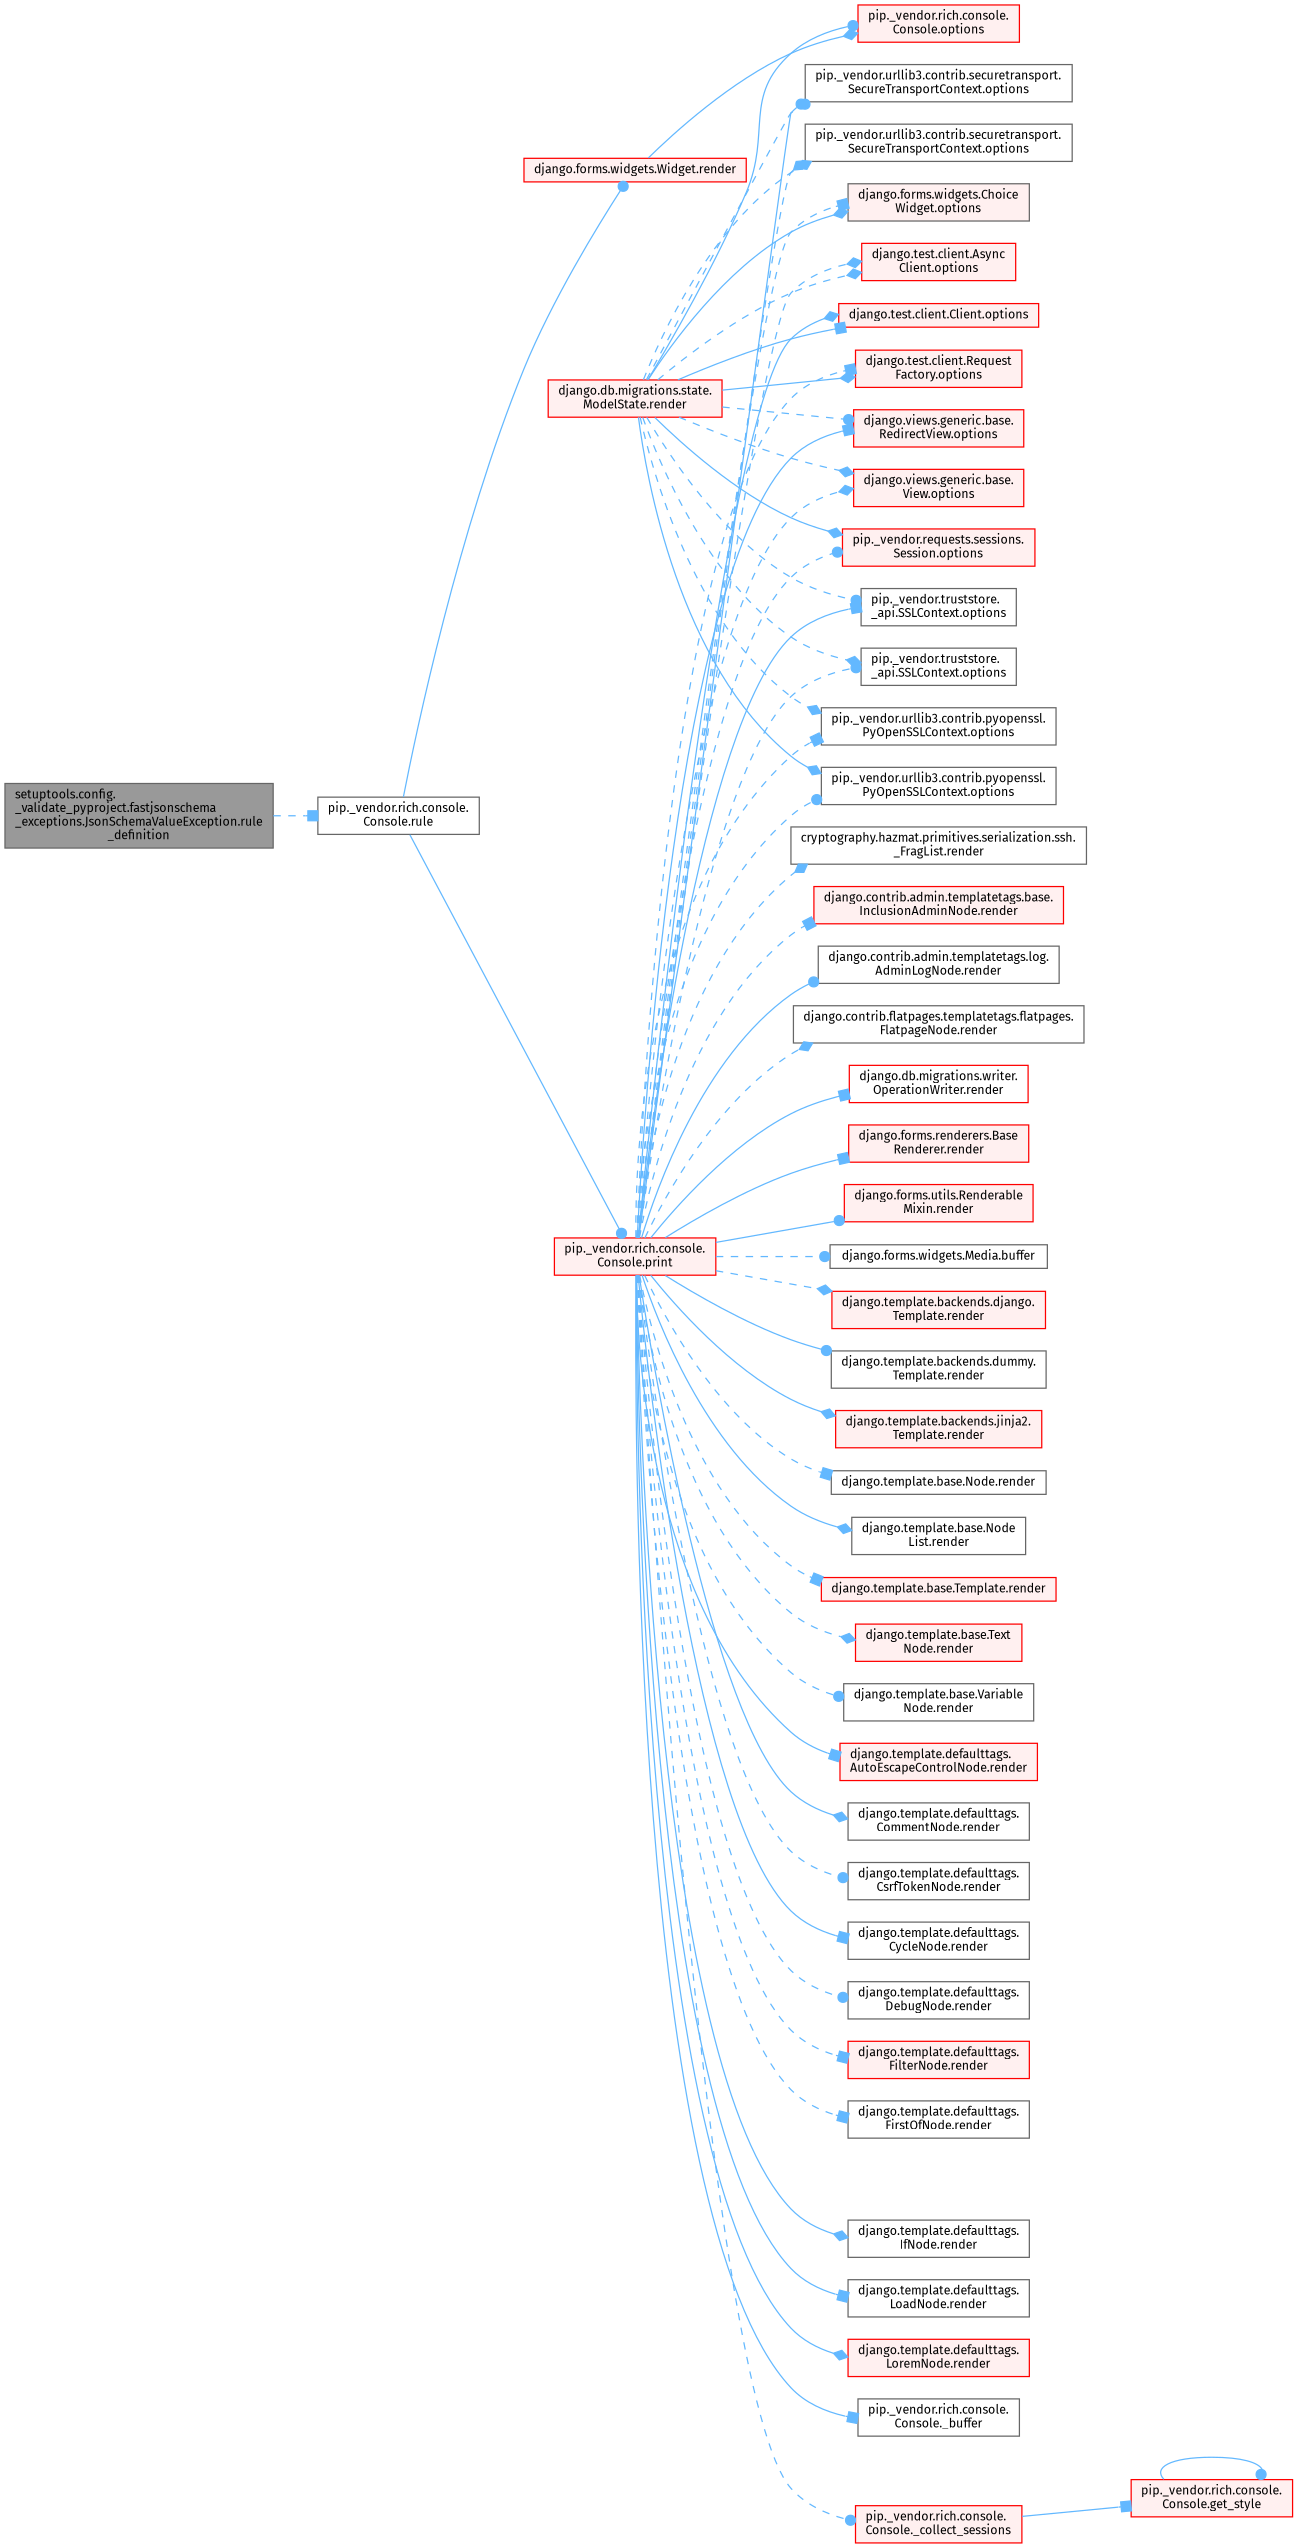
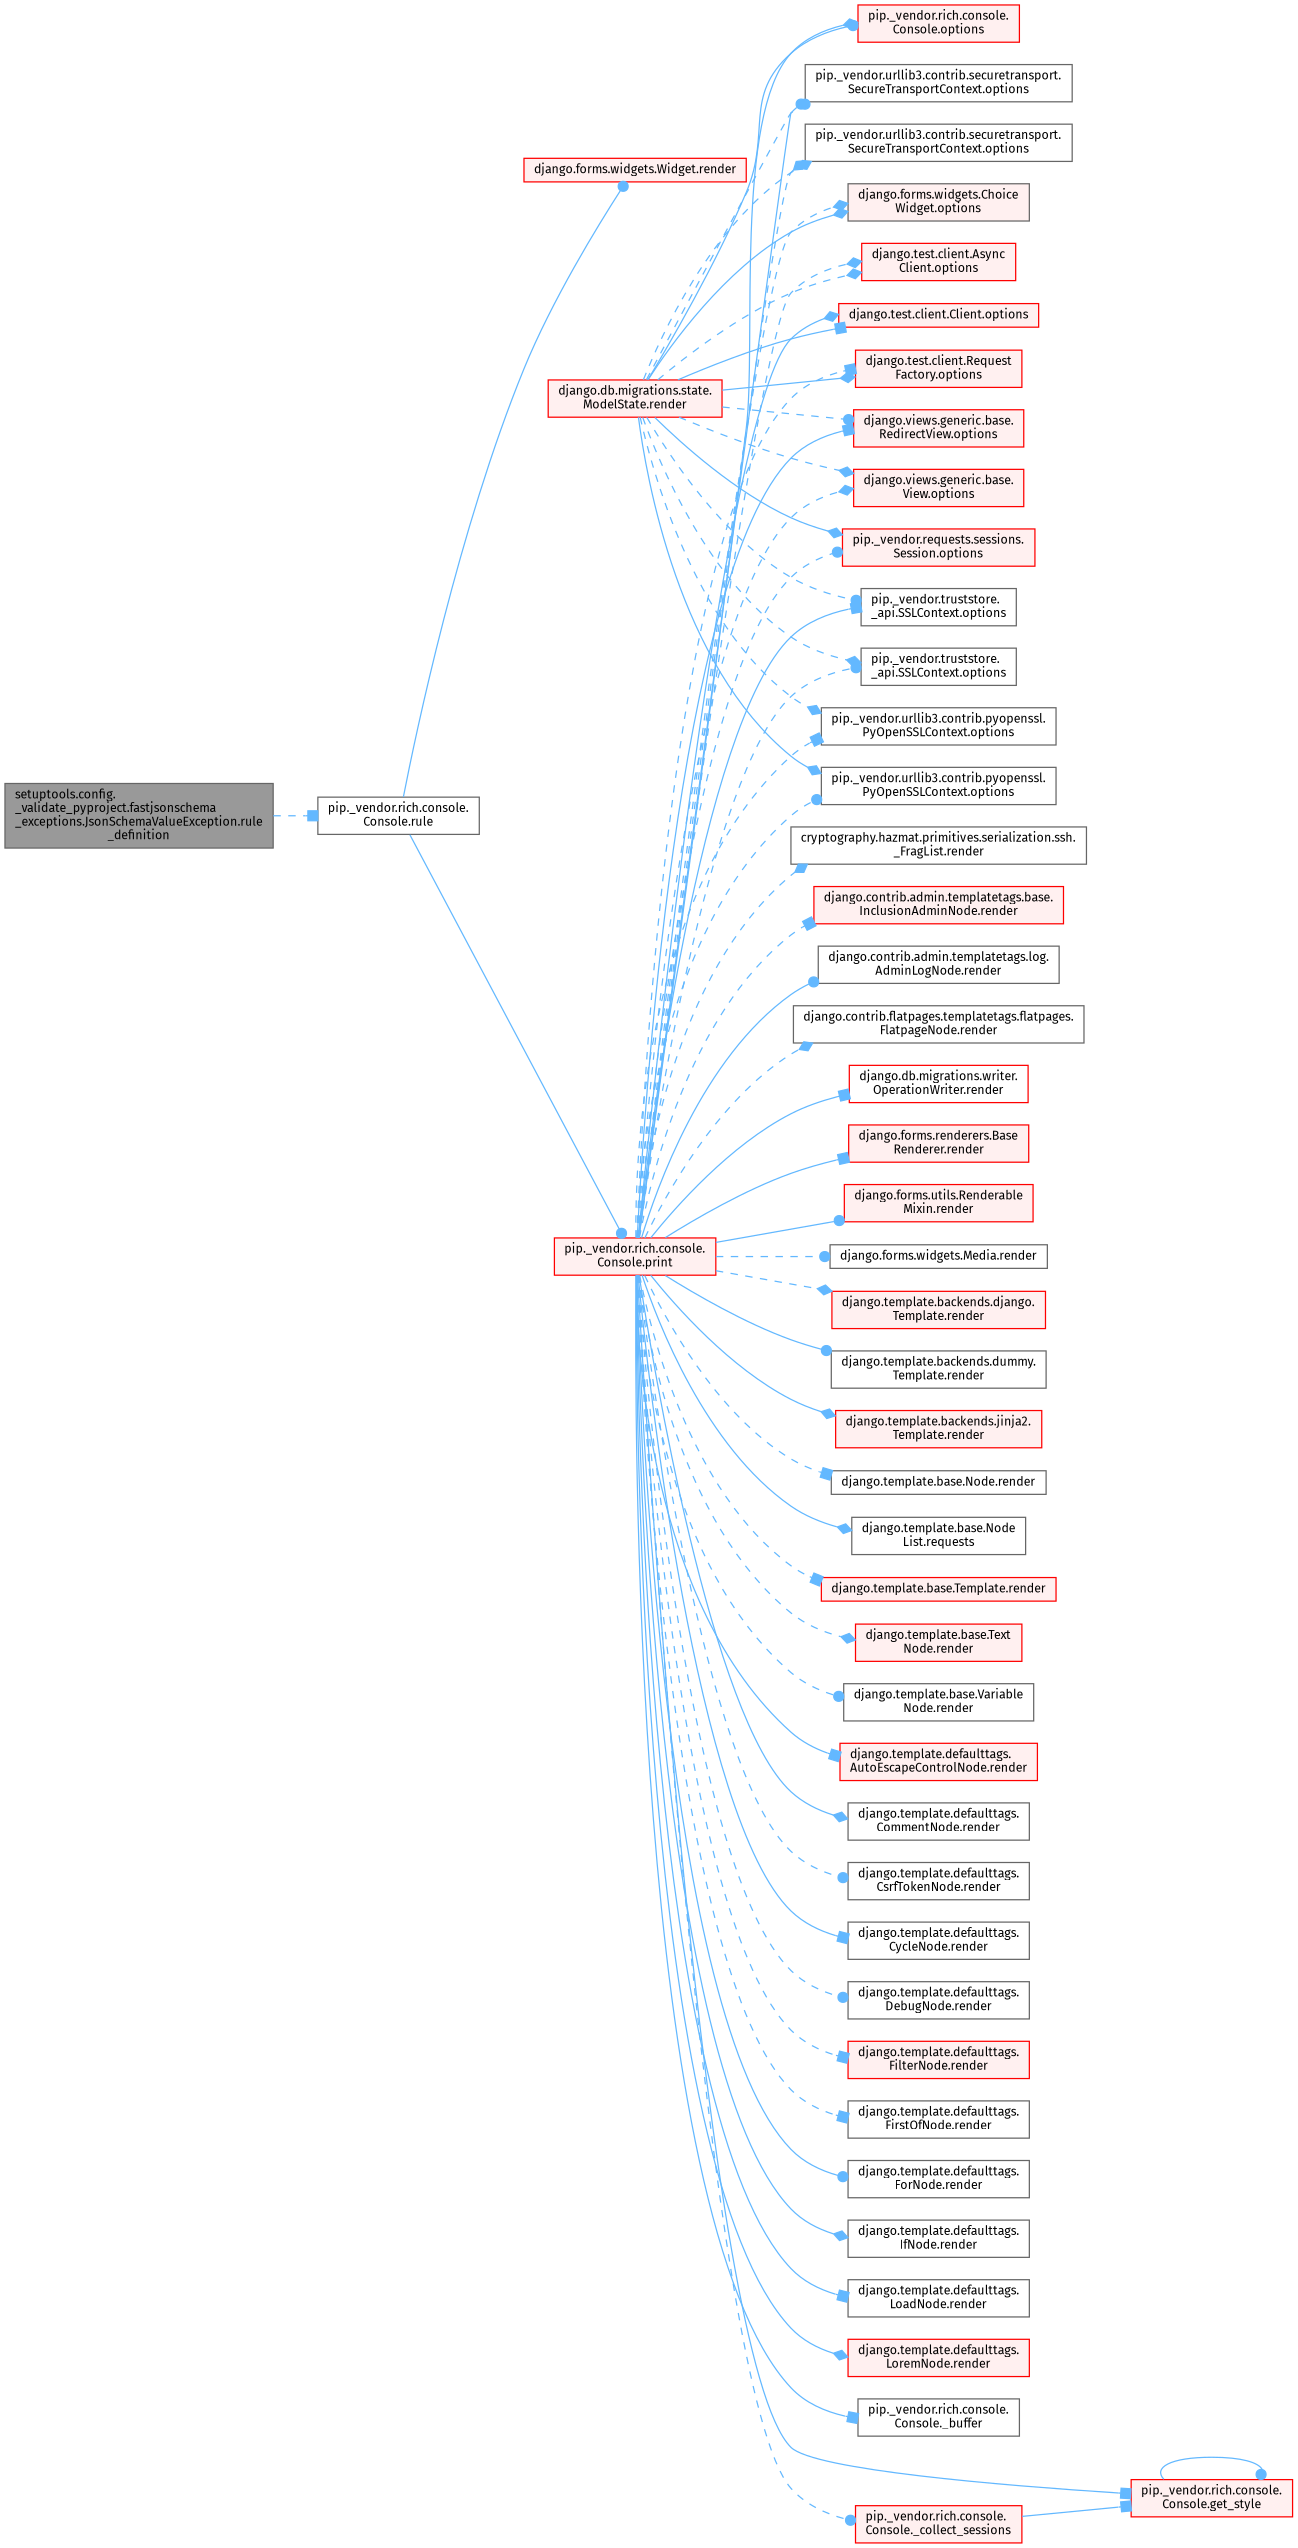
edge "django.forms.widgets.Widget.render" -> "pip._vendor.rich.console. Console.options": now "pip._vendor.rich.console. Console.print" -> "pip._vendor.rich.console. Console.options"
edge "pip._vendor.rich.console. Console.print" -> "django.forms.widgets.Choice Widget.options": arrowhead box -> diamond
node "django.forms.widgets.Media.buffer": label "django.forms.widgets.Media.buffer" -> "django.forms.widgets.Media.render"
node "django.template.base.Node List.render": label "django.template.base.Node List.render" -> "django.template.base.Node List.requests"
node "django.template.defaulttags. ForNode.render": added
edge "pip._vendor.rich.console. Console.print" -> "pip._vendor.rich.console. Console.get_style": added
